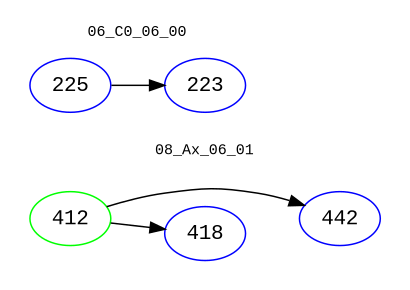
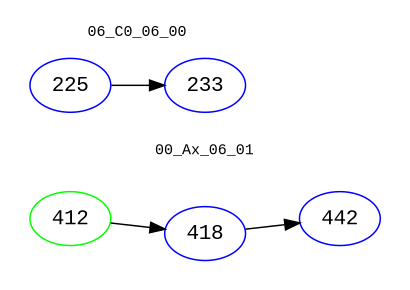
node "223": label "223" -> "233"
cluster "08_Ax_06_01": label "08_Ax_06_01" -> "00_Ax_06_01"
edge "412" -> "442": now "418" -> "442"
